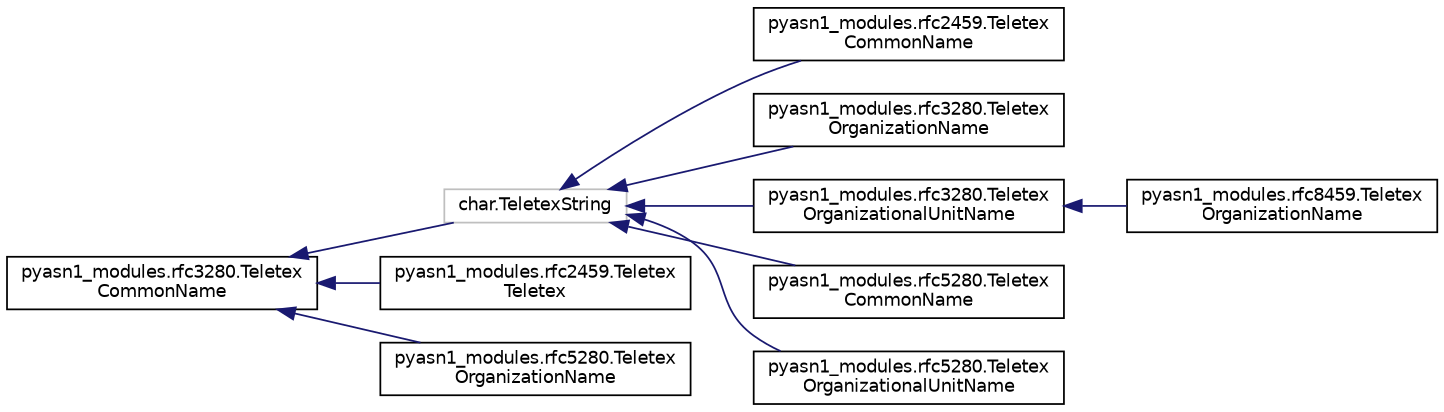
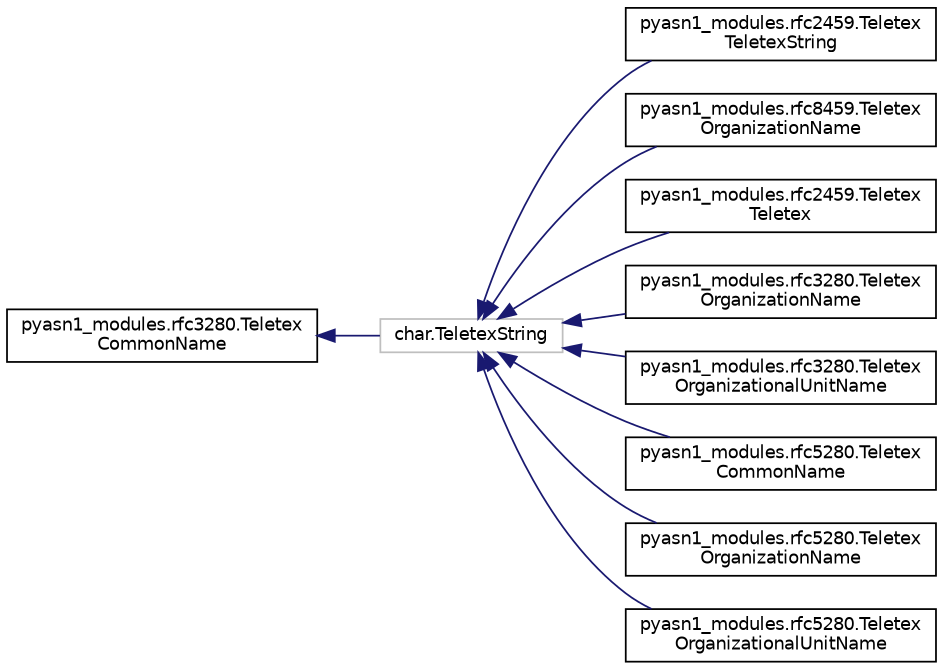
node "pyasn1_modules.rfc2459.Teletex CommonName": label "pyasn1_modules.rfc2459.Teletex CommonName" -> "pyasn1_modules.rfc2459.Teletex TeletexString"
edge "pyasn1_modules.rfc8459.Teletex OrganizationName" -> "pyasn1_modules.rfc3280.Teletex OrganizationalUnitName": now "pyasn1_modules.rfc8459.Teletex OrganizationName" -> "char.TeletexString"
edge "pyasn1_modules.rfc2459.Teletex Teletex" -> "pyasn1_modules.rfc3280.Teletex CommonName": now "pyasn1_modules.rfc2459.Teletex Teletex" -> "char.TeletexString"
edge "pyasn1_modules.rfc5280.Teletex OrganizationName" -> "pyasn1_modules.rfc3280.Teletex CommonName": now "pyasn1_modules.rfc5280.Teletex OrganizationName" -> "char.TeletexString"
